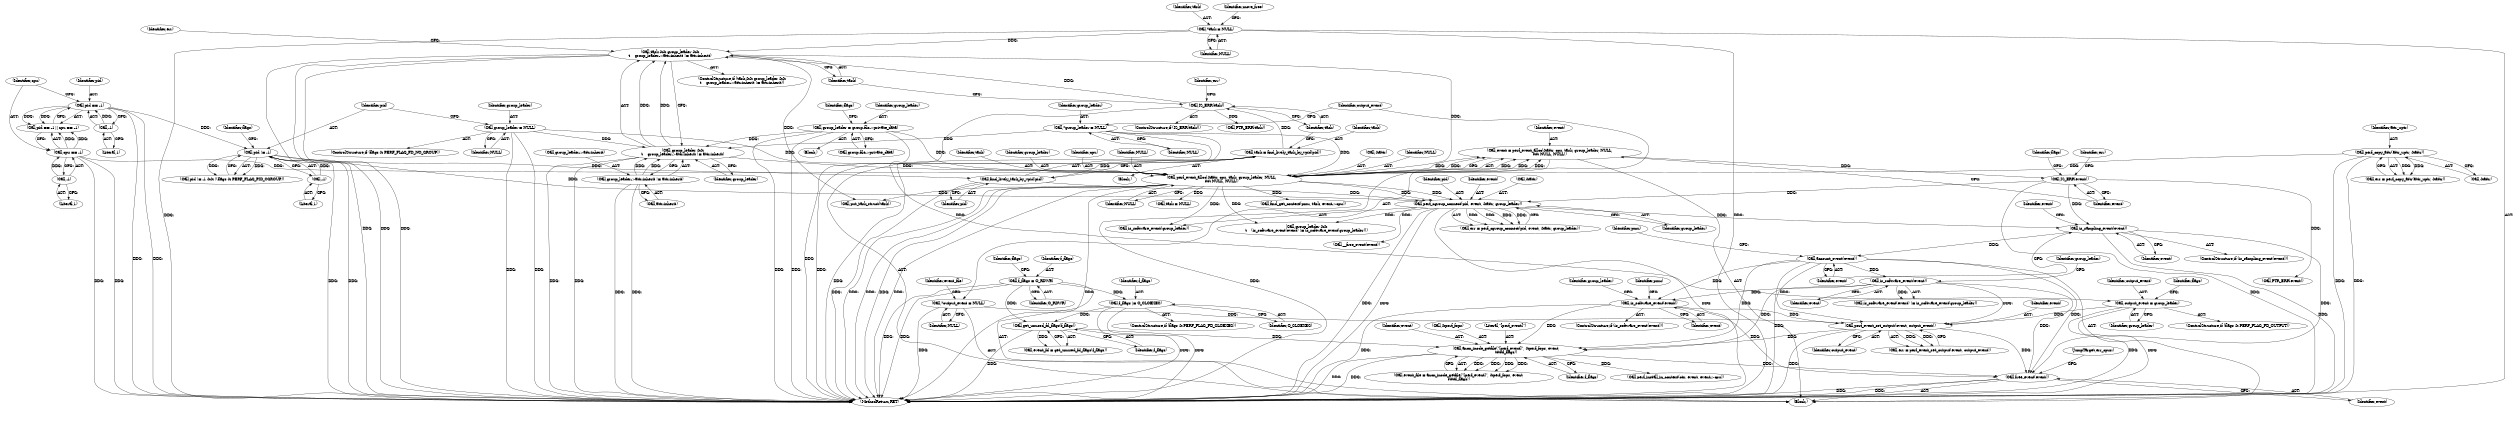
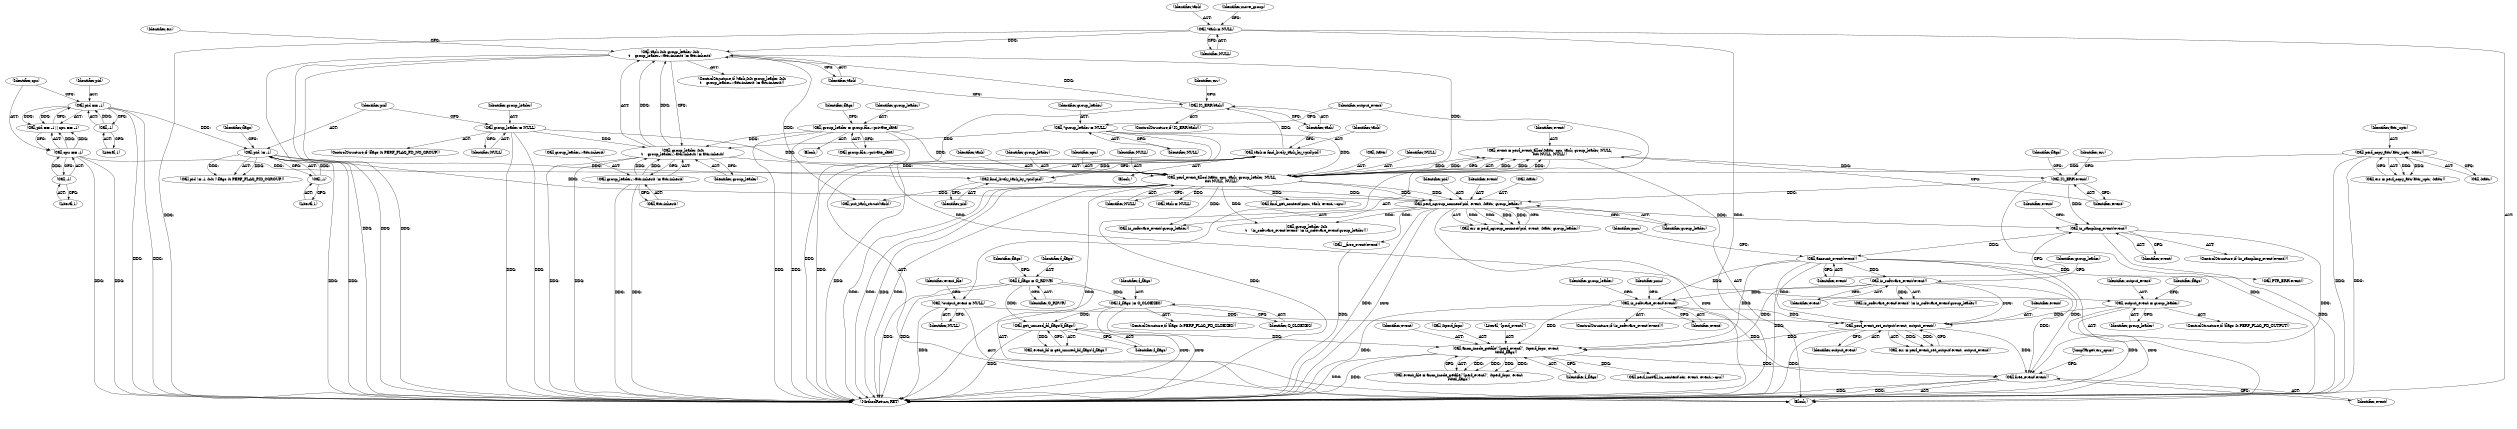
node "(Identifier,move_free)": label "(Identifier,move_free)" -> "(Identifier,move_group)"
node "(Call,PTR_ERR(task))": removed
edge "(Call,pid != -1 && !(flags & PERF_FLAG_PID_CGROUP))" -> "(Call,pid != -1)": removed, label "CFG:"
edge "(Call,IS_ERR(event))" -> "(Call,PTR_ERR(event))": now "(Call,account_event(event))" -> "(Call,PTR_ERR(event))"
edge "(Call,find_lively_task_by_vpid(pid))" -> "(MethodReturn,RET)": now "(Call,__free_event(event))" -> "(MethodReturn,RET)"
